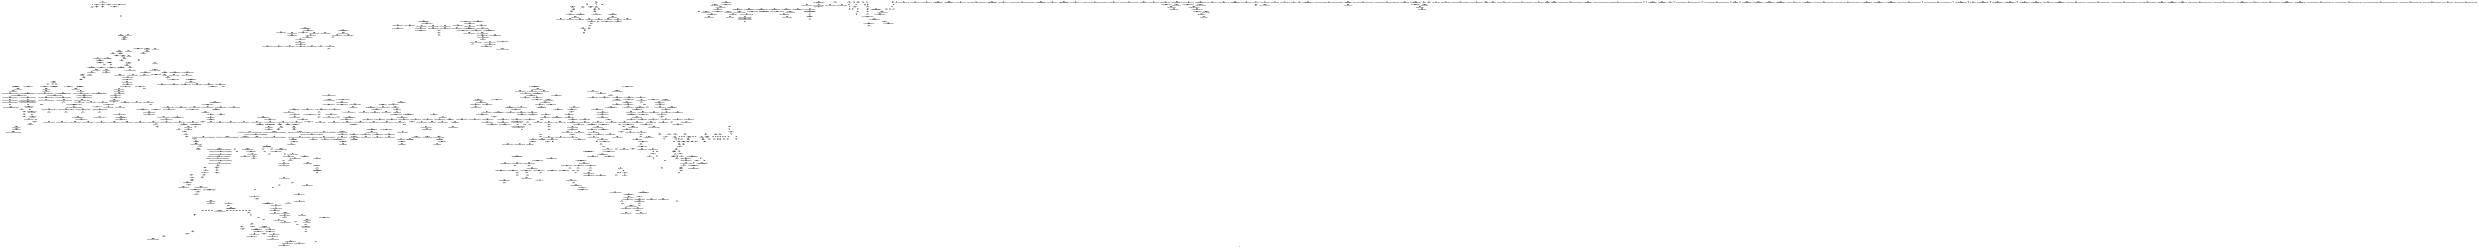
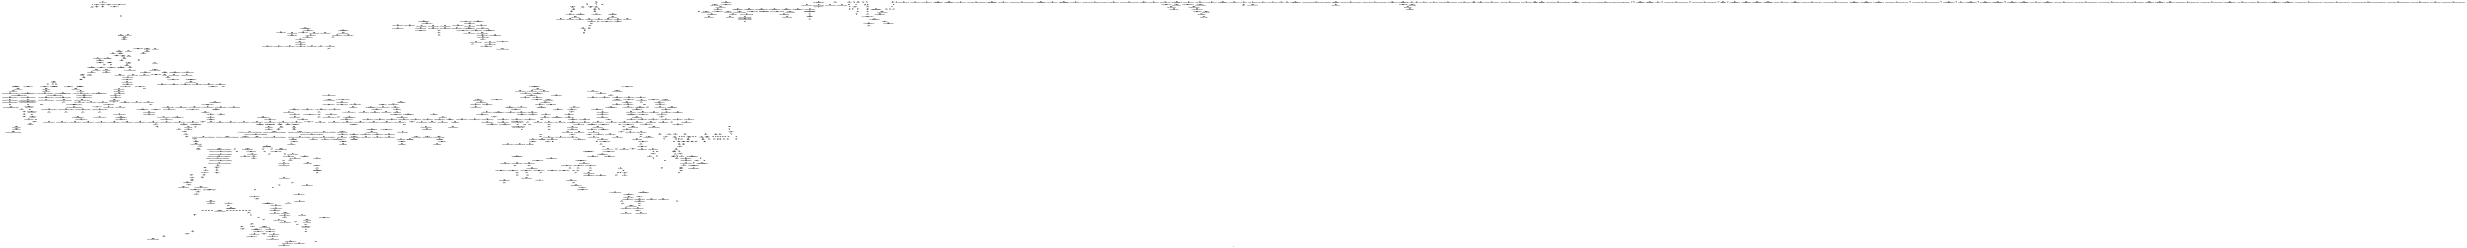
node "NodeID: 238": removed
